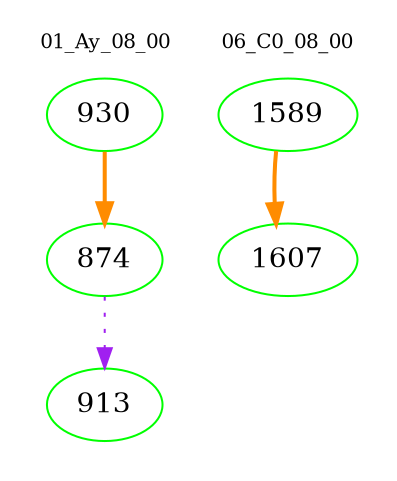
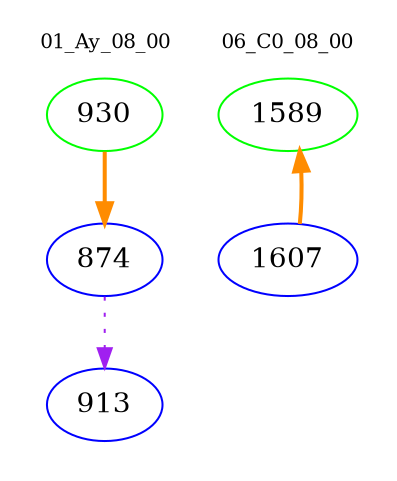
edge "1589" -> "1607": reversed
node "874": color green -> blue
node "1607": color green -> blue
node "913": color green -> blue
